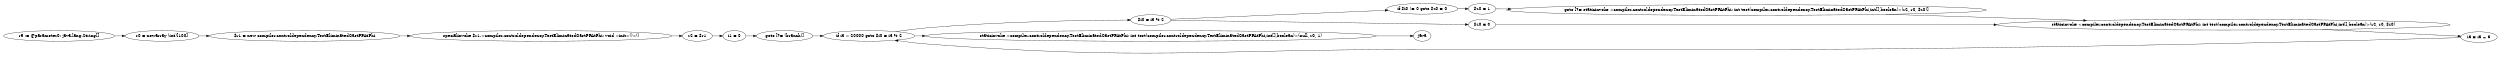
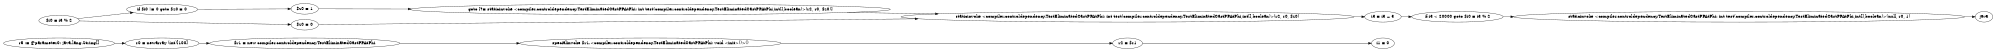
edge "if i3 < 20000 goto $i0 = i3 % 2" -> "$i0 = i3 % 2": removed
node "goto [?= (branch)]": removed
